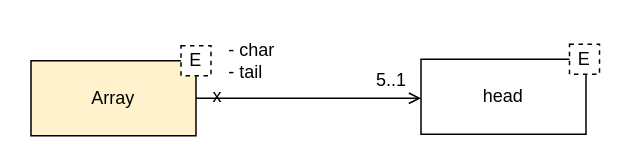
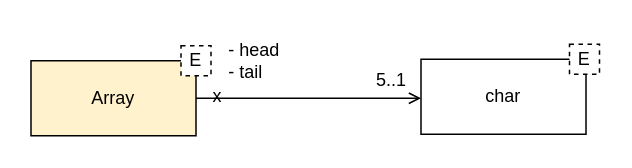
node "- char - tail": label "- char - tail" -> "- head - tail"
node "head": label "head" -> "char"
